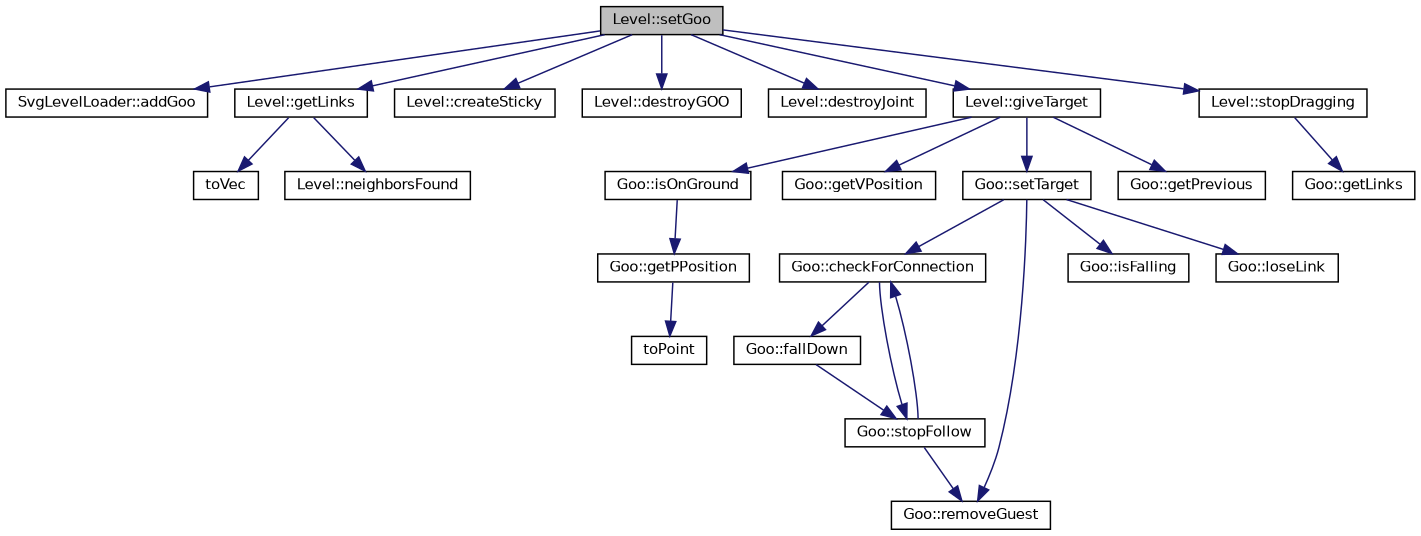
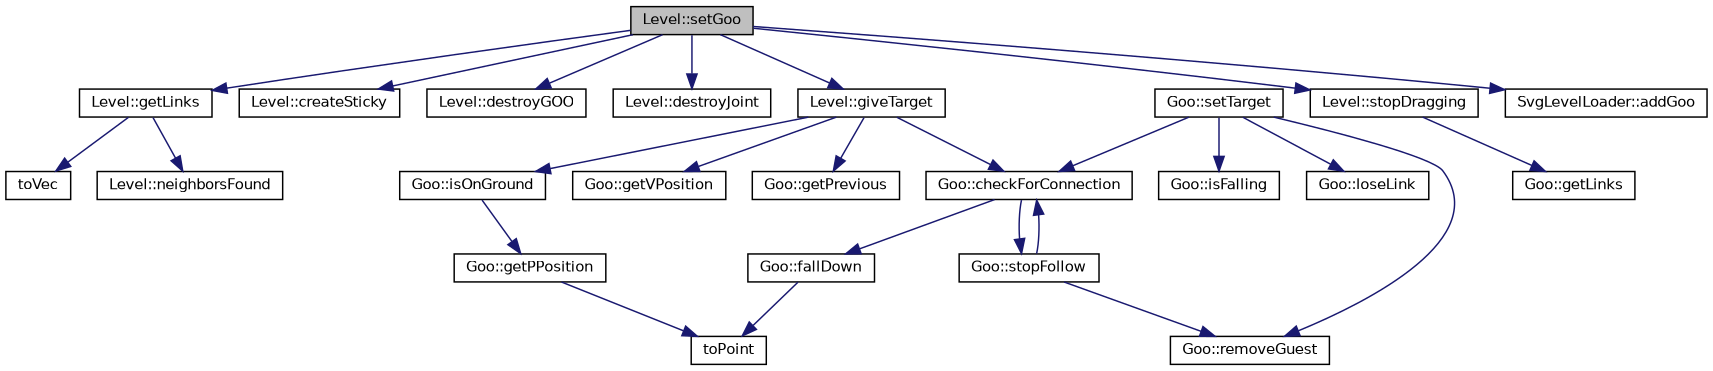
edge "Level::giveTarget" -> "Goo::setTarget": now "Level::giveTarget" -> "Goo::checkForConnection"
edge "Goo::fallDown" -> "Goo::stopFollow": now "Goo::fallDown" -> "toPoint"
